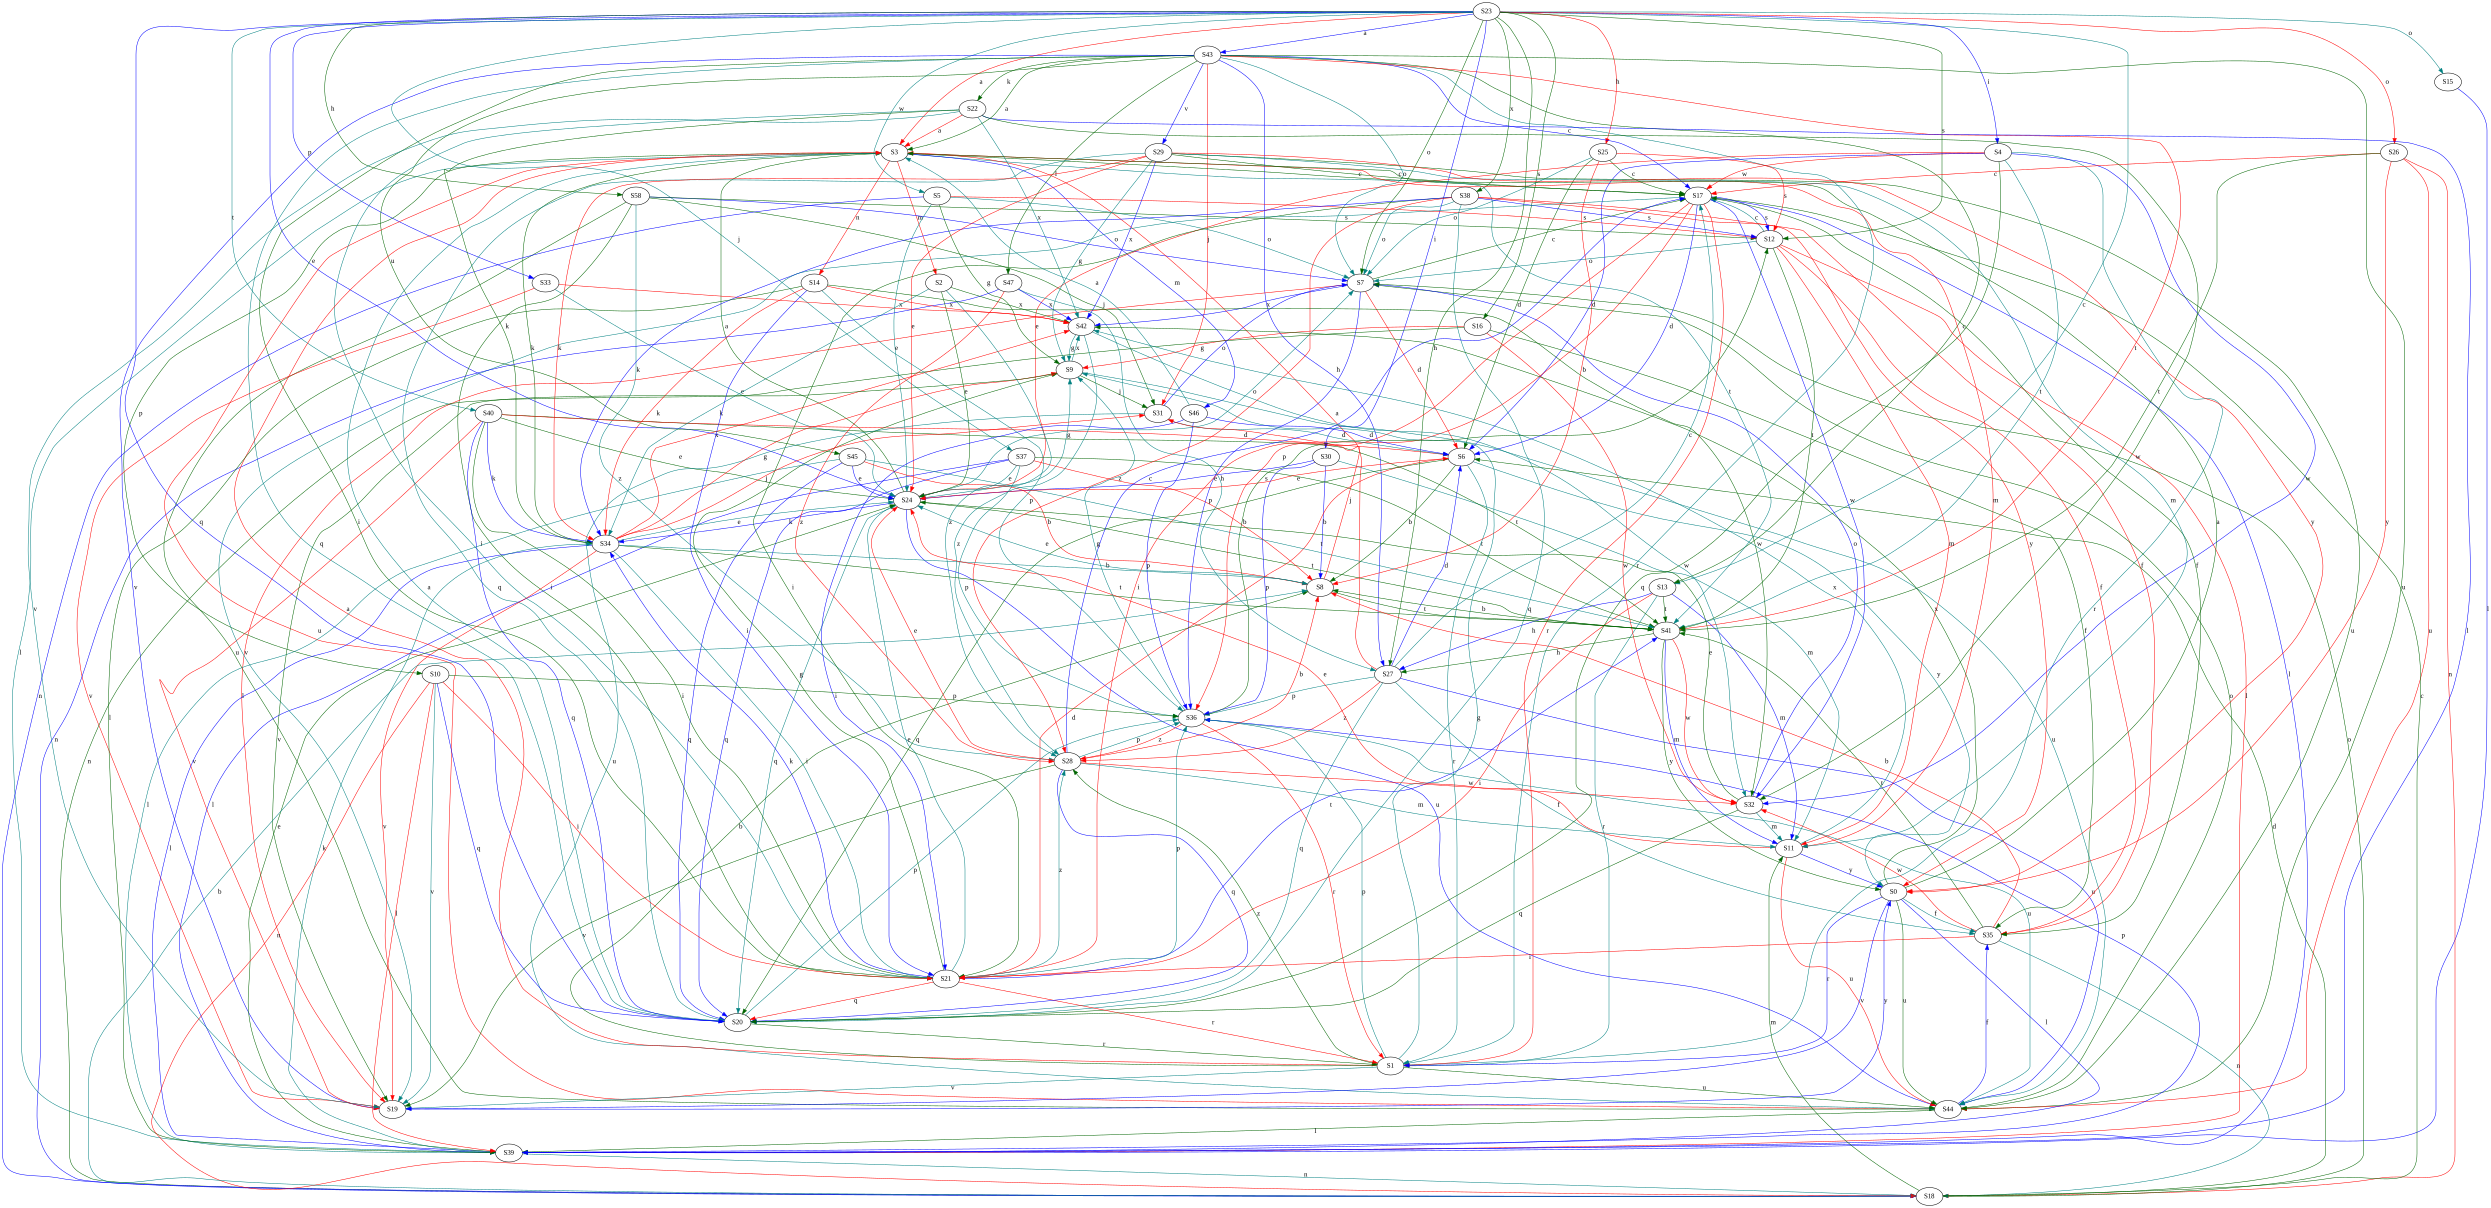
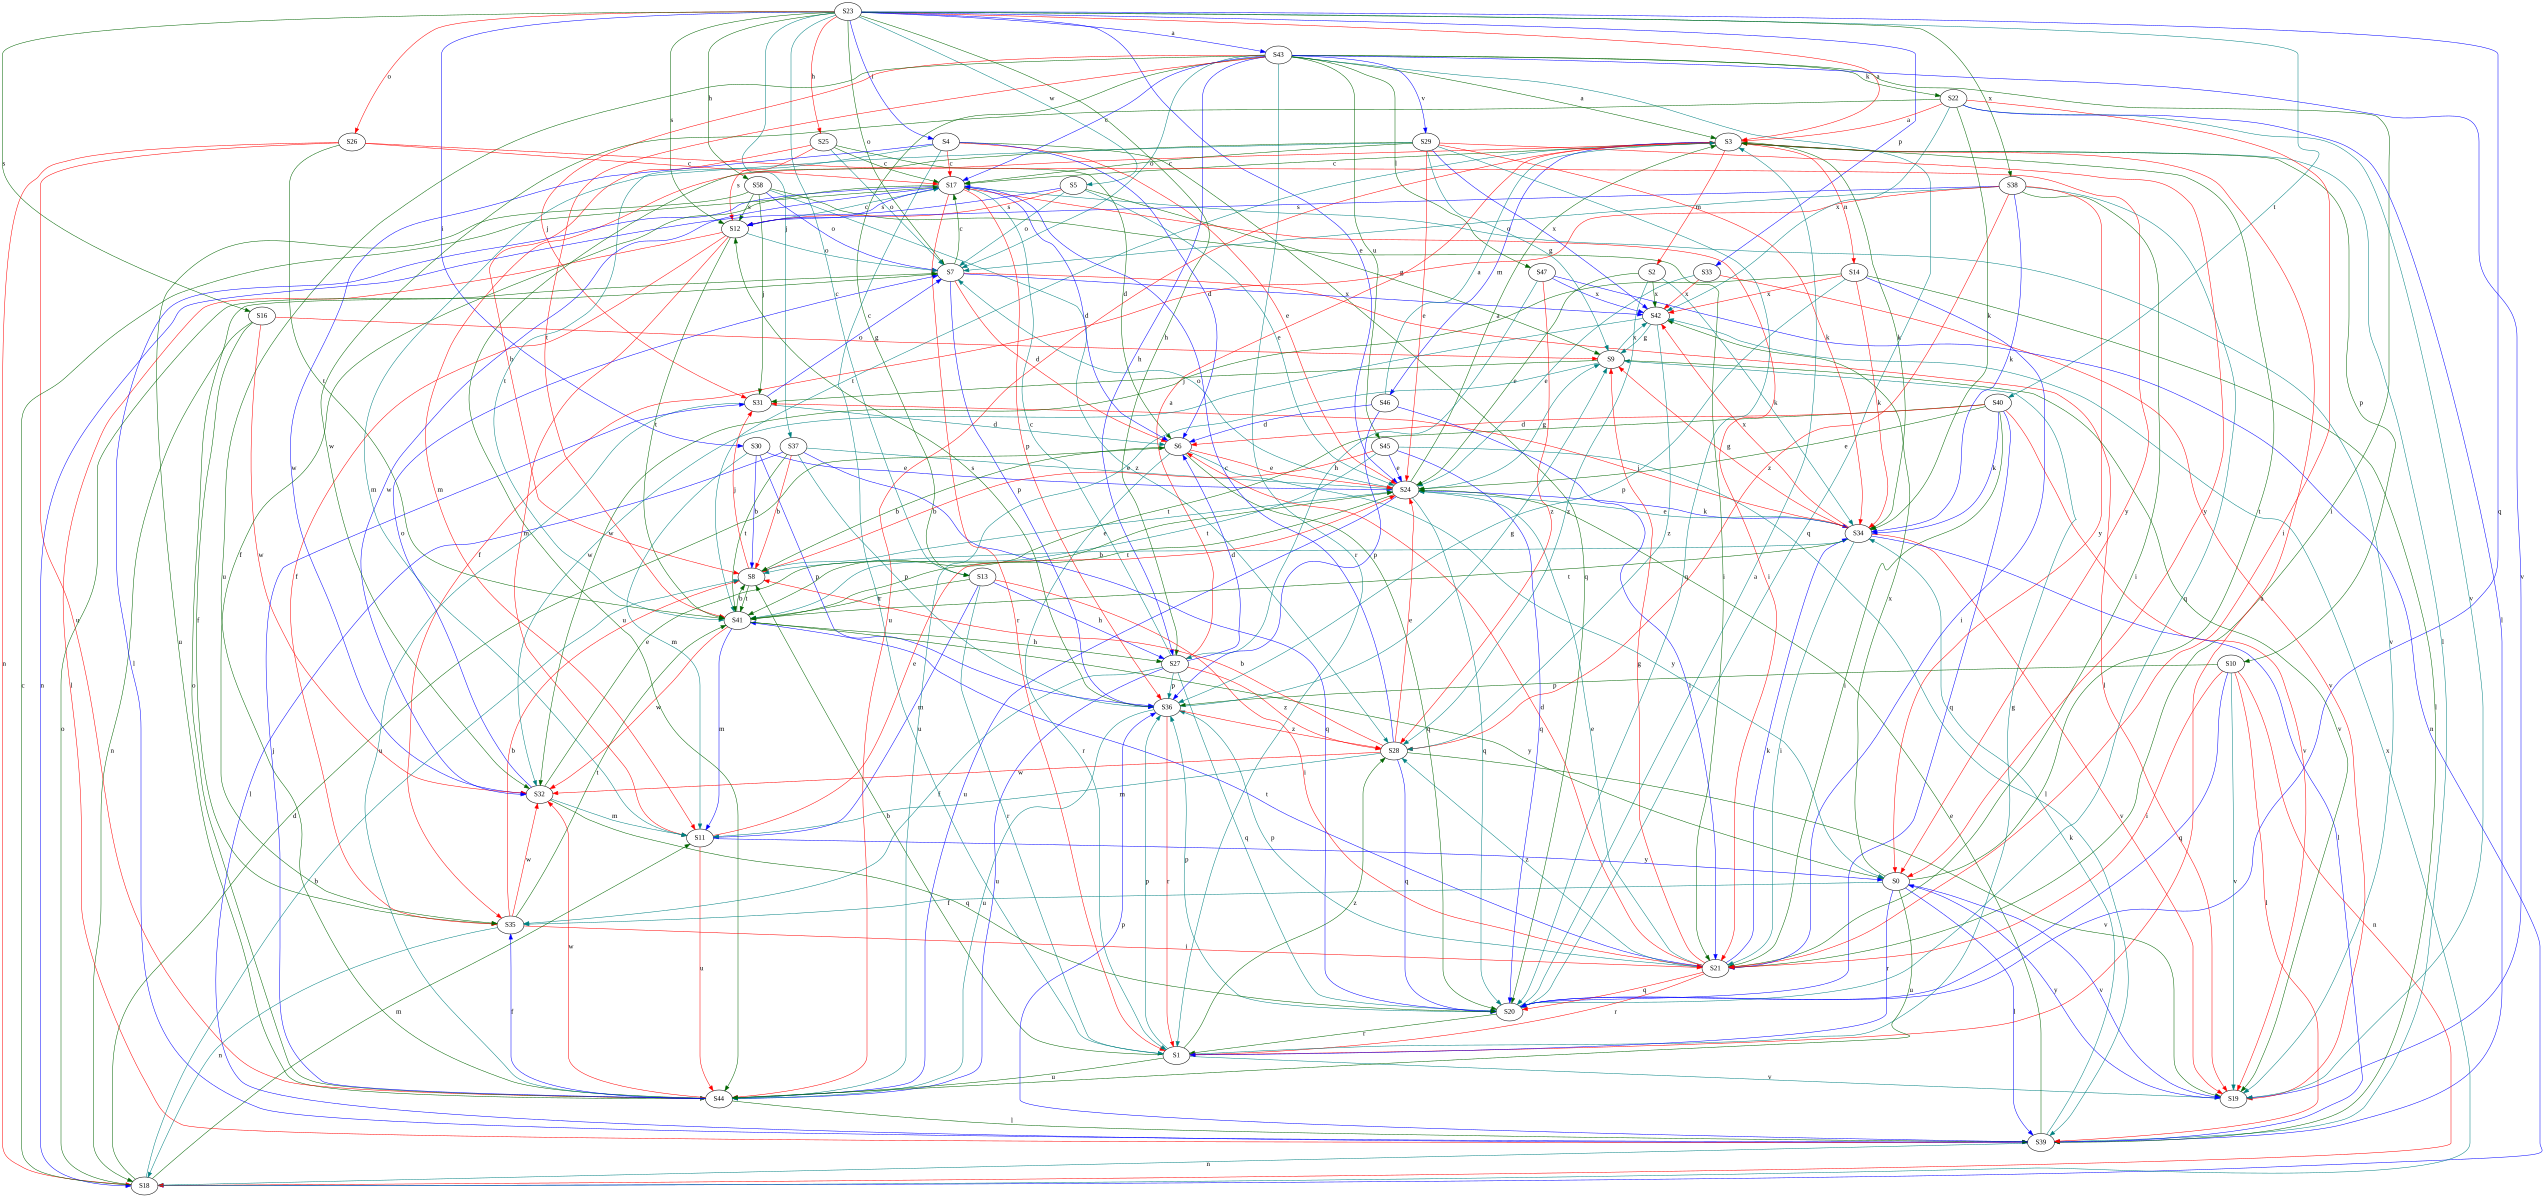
node "S15": removed
edge "S4" -> "S17": label "w" -> "c"
edge "S22" -> "S21": color teal -> red
edge "S11" -> "S42": now "S18" -> "S42"
edge "S0" -> "S3": label "a" -> "t"
edge "S21" -> "S9": color darkgreen -> red
edge "S28" -> "S36": removed, label "p"
edge "S44" -> "S31": added, label "j"
edge "S44" -> "S32": added, label "w"
